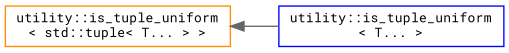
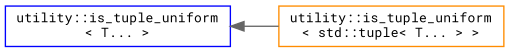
edge "utility::is_tuple_uniform < T... >" -> "utility::is_tuple_uniform < std::tuple< T... > >": reversed
